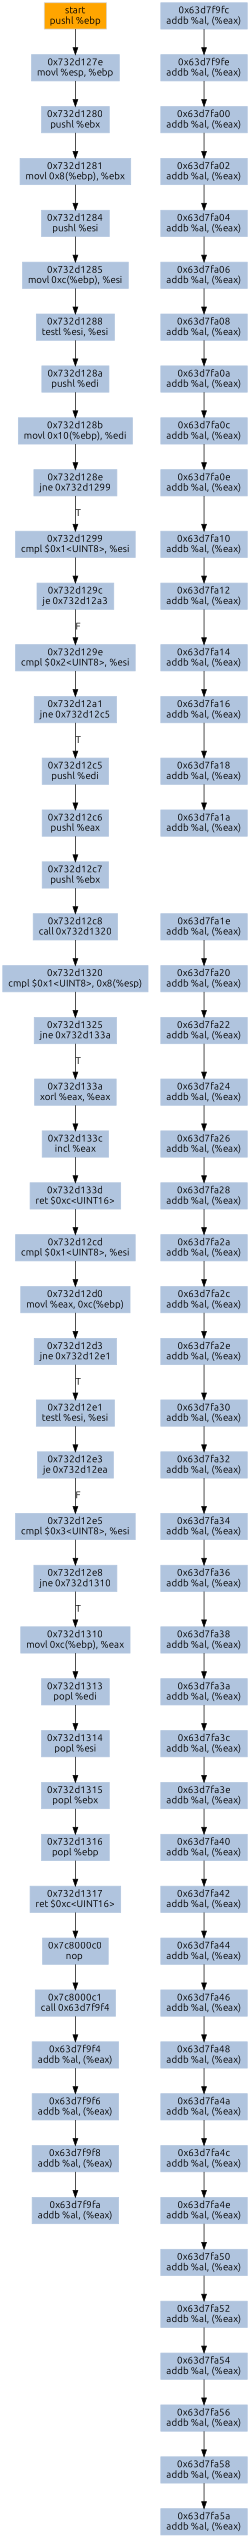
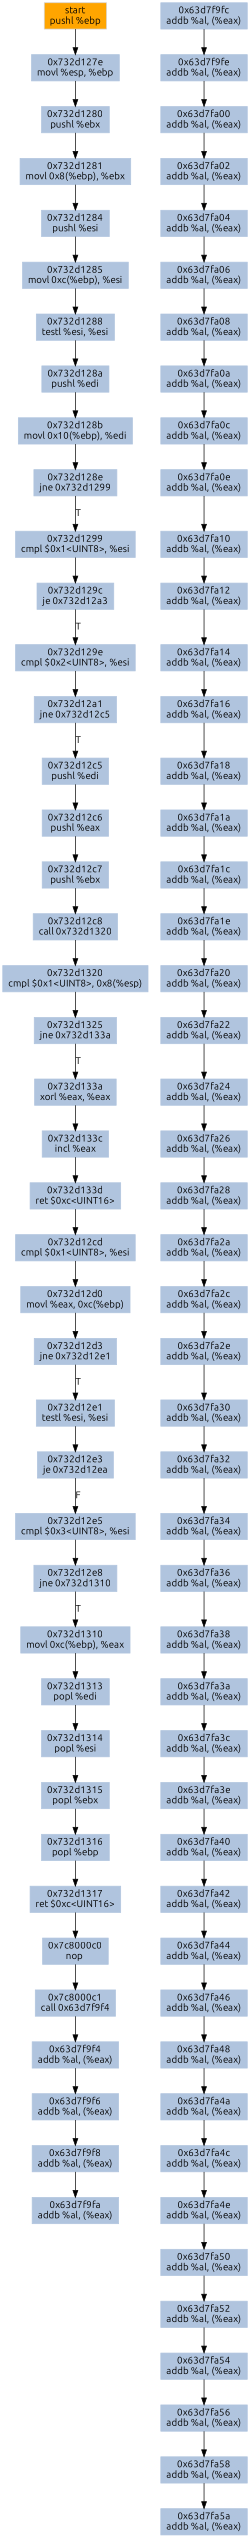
edge "0x732d129c je 0x732d12a3" -> "0x732d129e cmpl $0x2<UINT8>, %esi": label "F" -> "T"
node "0x63d7fa1c addb %al, (%eax)": added
